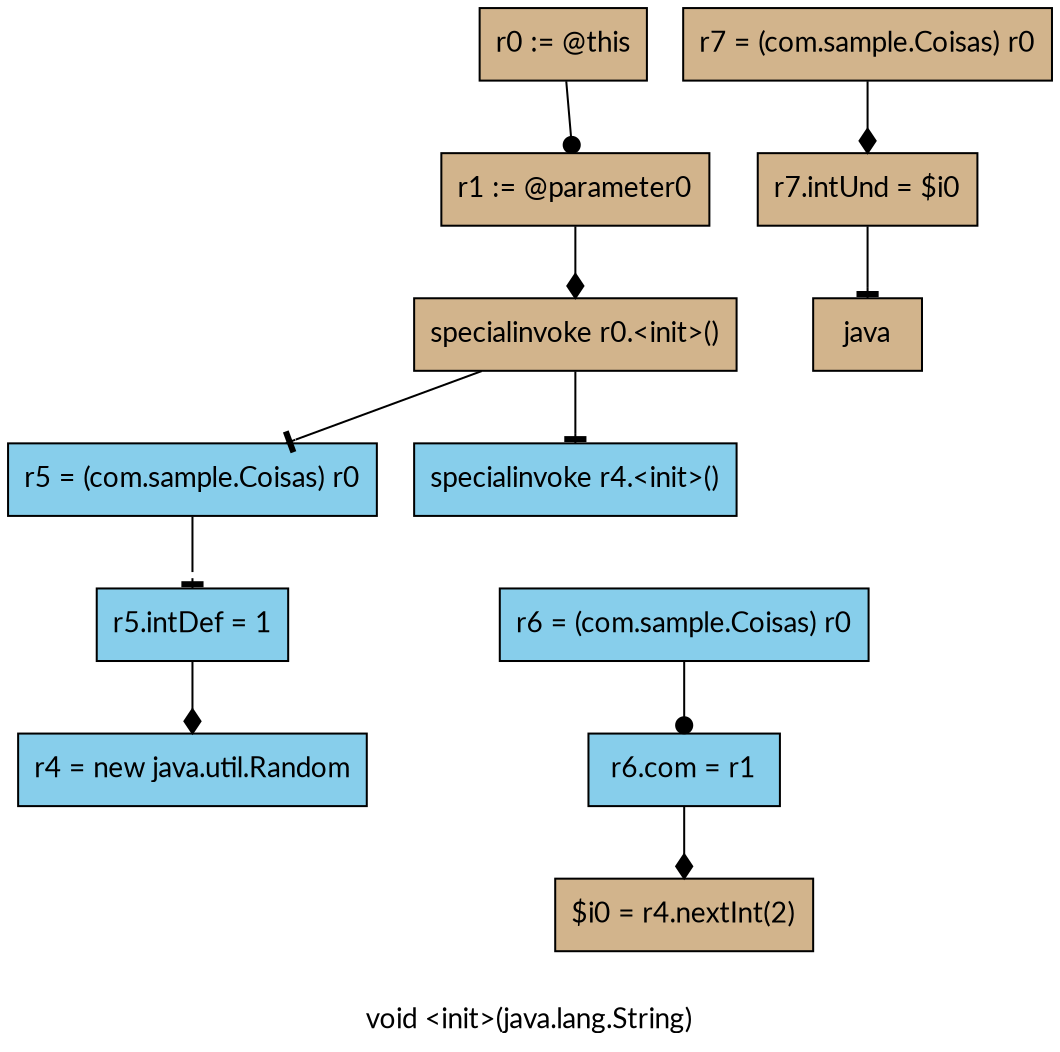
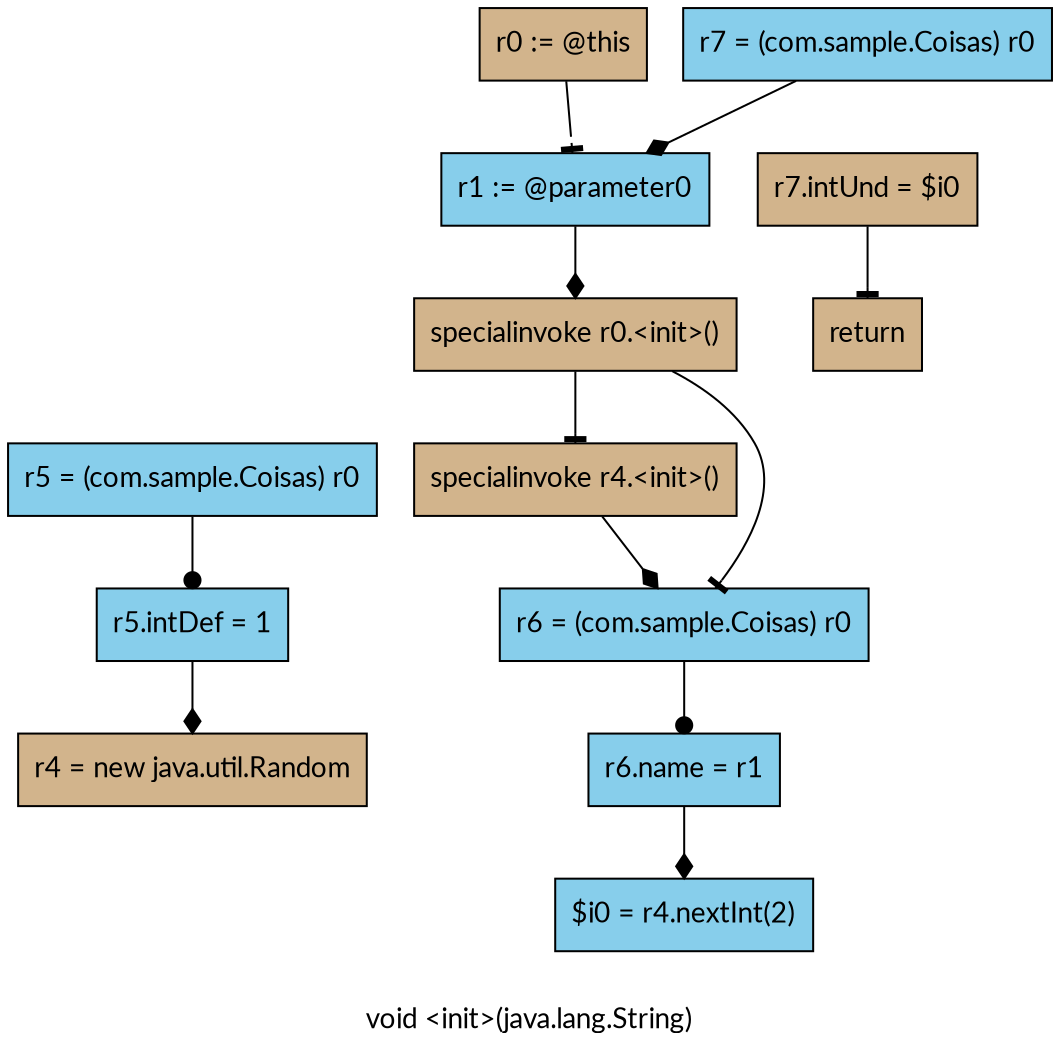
node "r7 = (com.sample.Coisas) r0": fillcolor tan -> skyblue
edge "r7 = (com.sample.Coisas) r0" -> "r7.intUnd = $i0": now "r7 = (com.sample.Coisas) r0" -> "r1 := @parameter0"
edge "r0 := @this" -> "r1 := @parameter0": arrowhead dot -> tee
node "r1 := @parameter0": fillcolor tan -> skyblue
node "java": label "java" -> "return"
edge "specialinvoke r0.<init>()" -> "r5 = (com.sample.Coisas) r0": now "specialinvoke r0.<init>()" -> "r6 = (com.sample.Coisas) r0"
node "specialinvoke r4.<init>()": fillcolor skyblue -> tan
edge "specialinvoke r4.<init>()" -> "r6 = (com.sample.Coisas) r0": added
edge "r5 = (com.sample.Coisas) r0" -> "r5.intDef = 1": arrowhead tee -> dot
node "r4 = new java.util.Random": fillcolor skyblue -> tan
node "r6.com = r1": label "r6.com = r1" -> "r6.name = r1"
node "$i0 = r4.nextInt(2)": fillcolor tan -> skyblue
